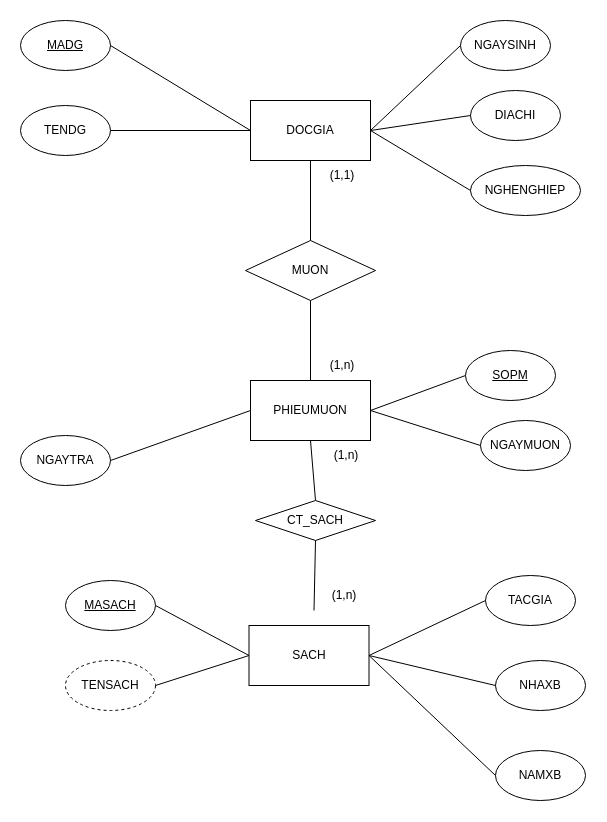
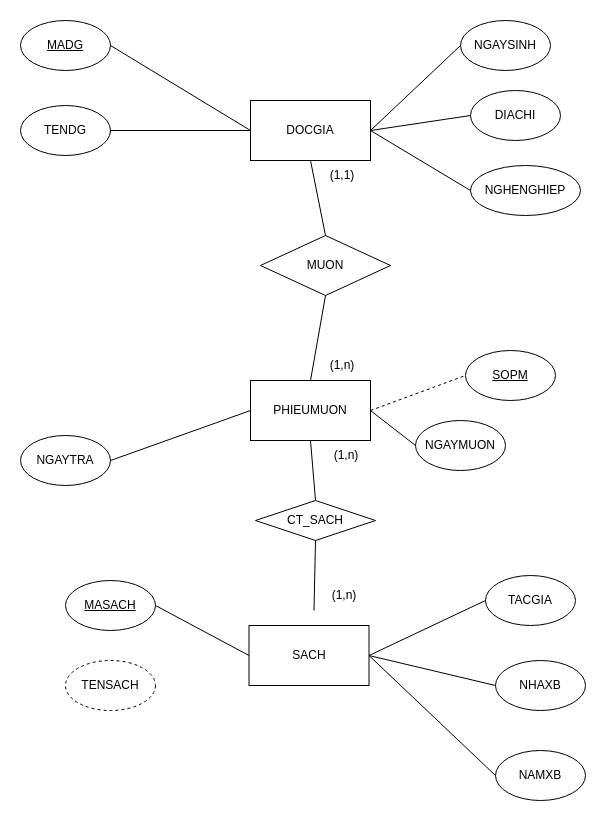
node "MUON": moved (311, 271) -> (326, 266)
edge "SOPM" -- "PHIEUMUON": style solid -> dashed
node "NGAYMUON": moved (526, 446) -> (461, 446)
edge "SACH" -- "TENSACH": removed
